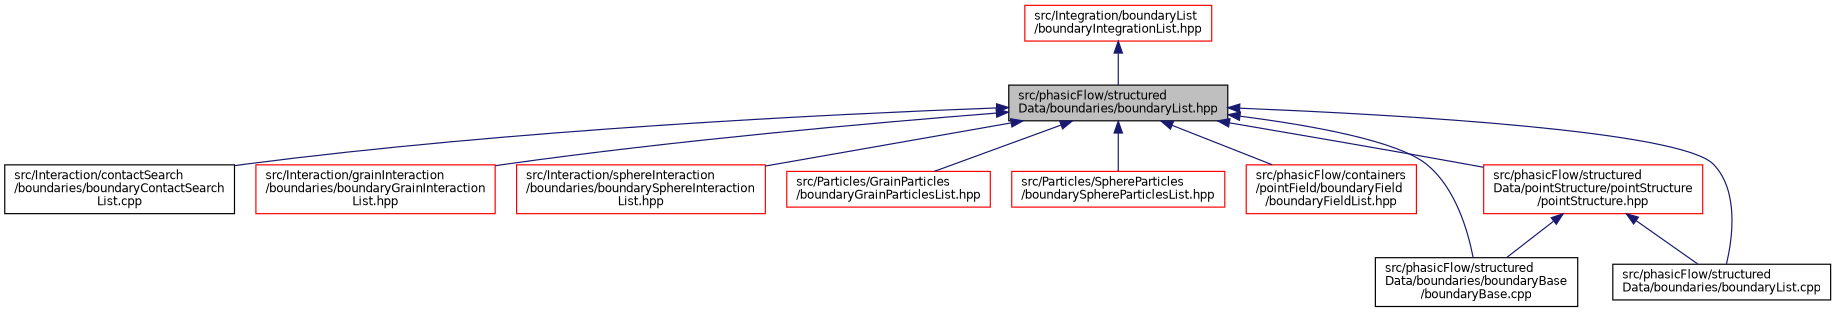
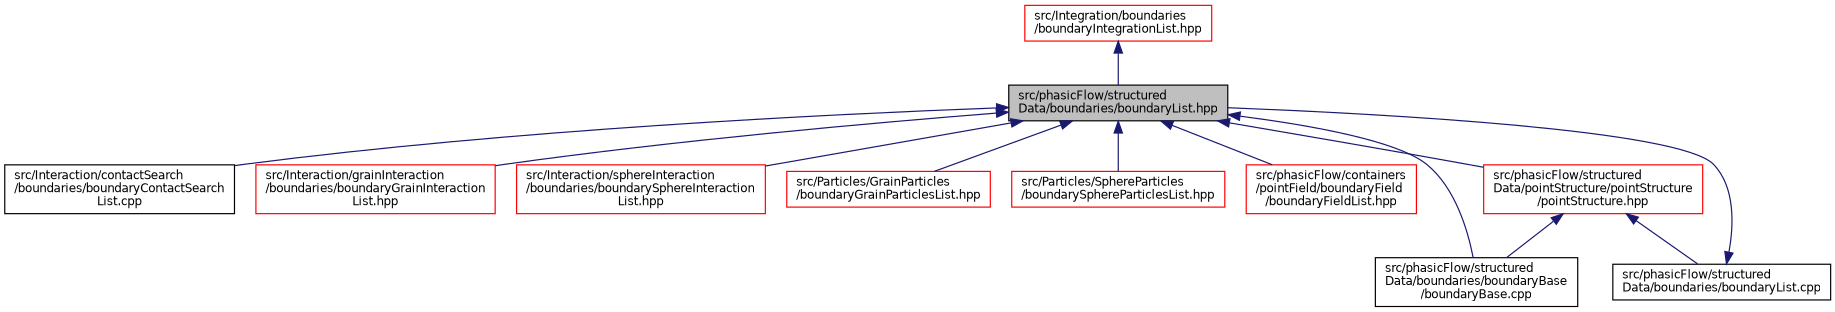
node "src/Integration/boundaryList /boundaryIntegrationList.hpp": label "src/Integration/boundaryList /boundaryIntegrationList.hpp" -> "src/Integration/boundaries /boundaryIntegrationList.hpp"
edge "src/phasicFlow/structured Data/boundaries/boundaryList.cpp" -> "src/phasicFlow/structured Data/boundaries/boundaryList.hpp": reversed
